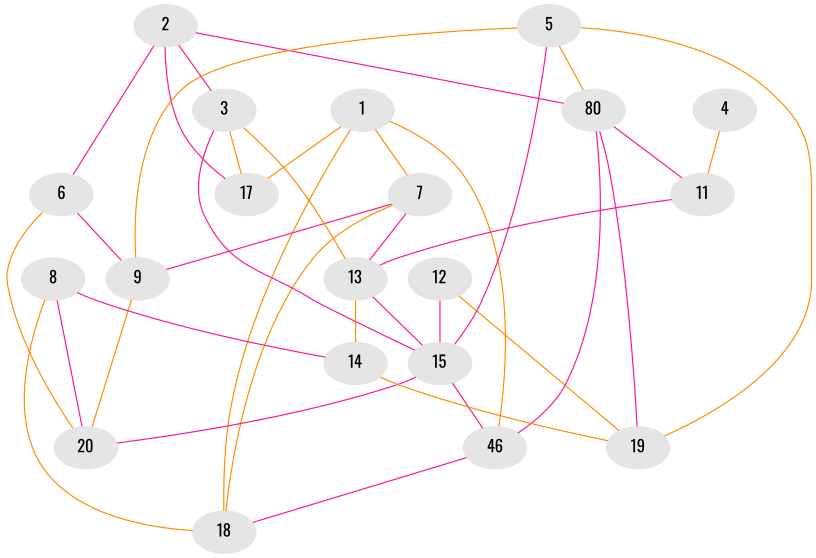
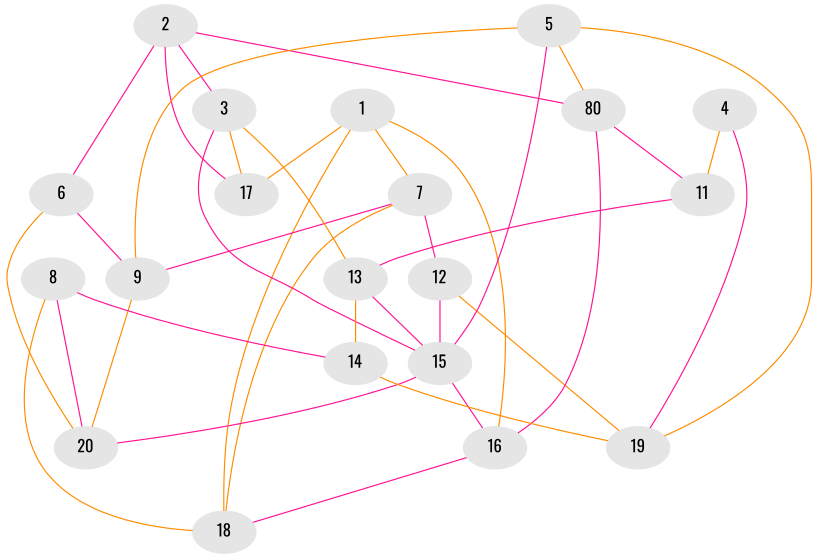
edge "7" -- "13": now "7" -- "12"
edge "80" -- "19": now "4" -- "19"
node "46": label "46" -> "16"
